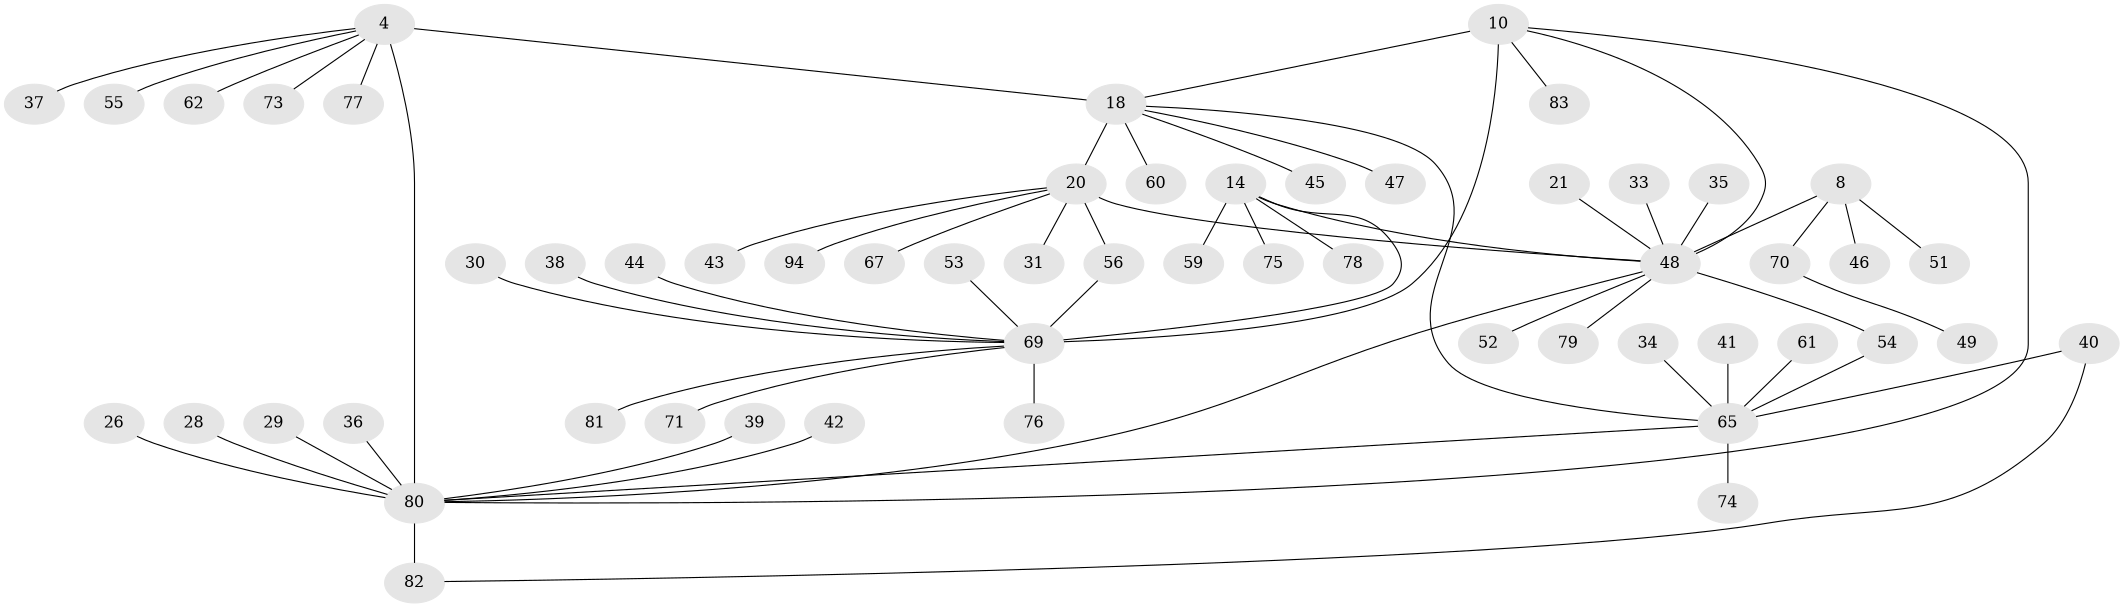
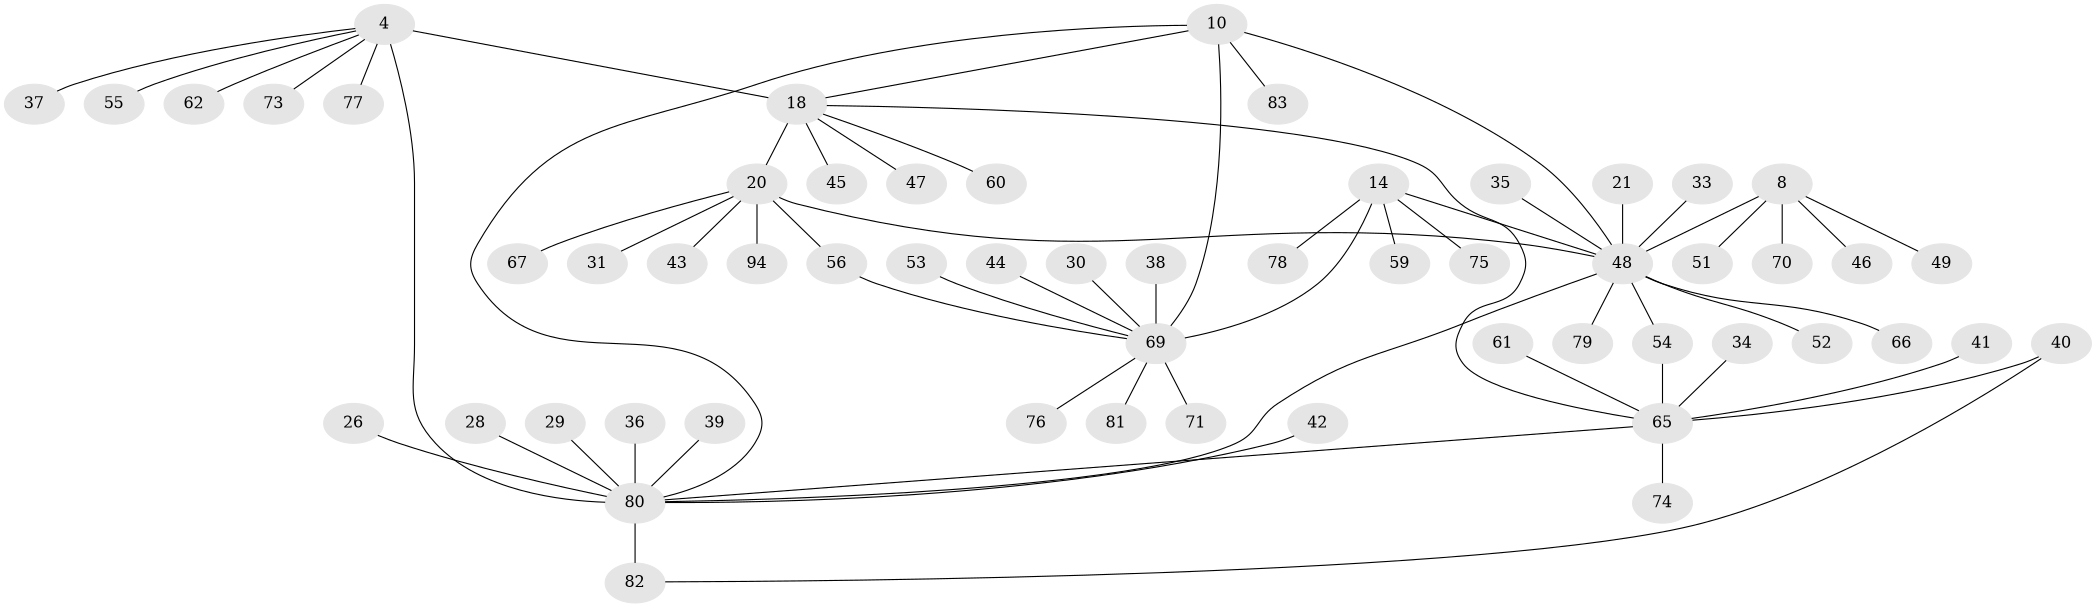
edge "70" -- "49": now "8" -- "49"
node "66": added
